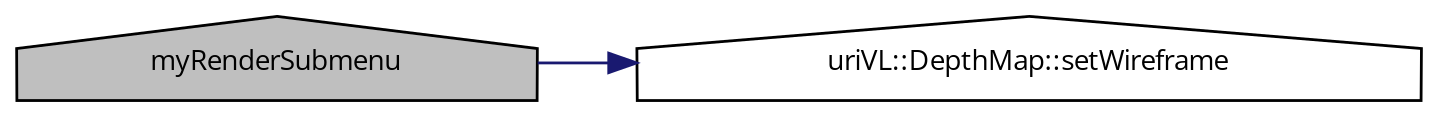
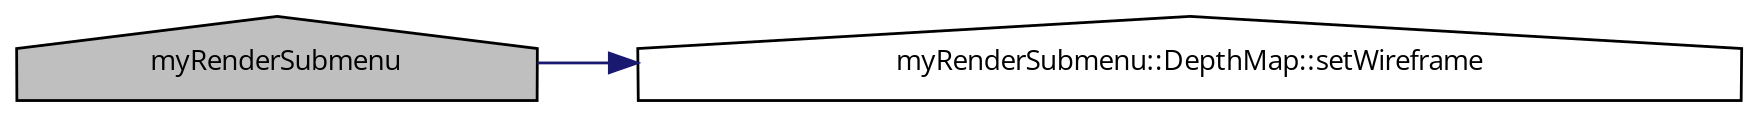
node "uriVL::DepthMap::setWireframe": label "uriVL::DepthMap::setWireframe" -> "myRenderSubmenu::DepthMap::setWireframe"
